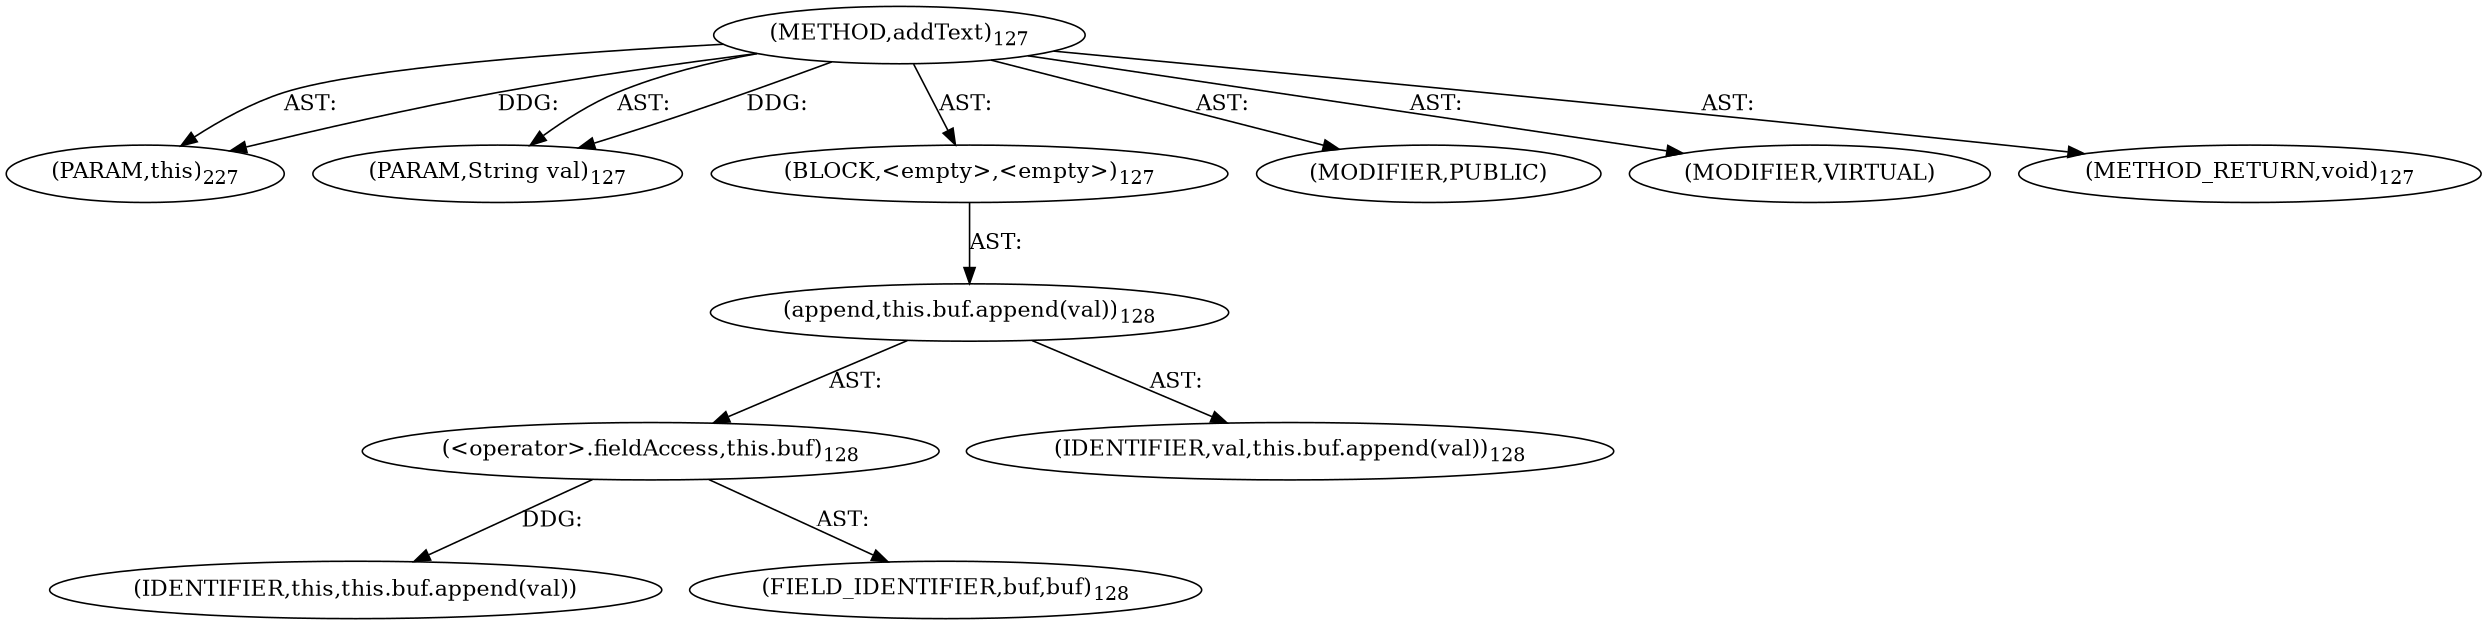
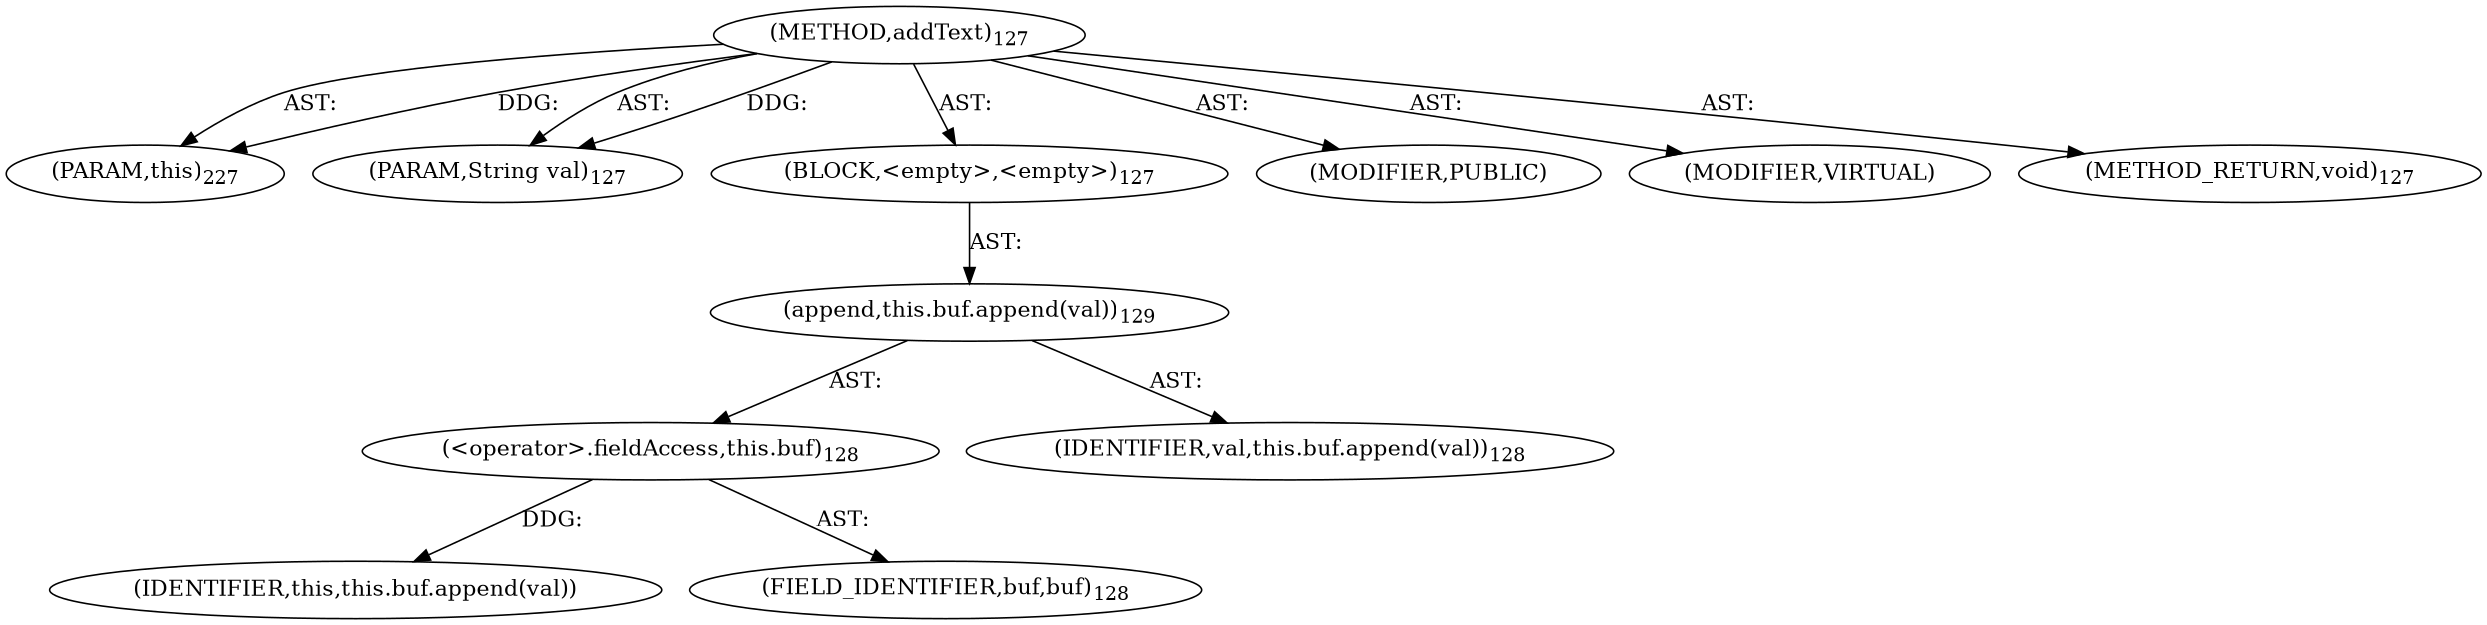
node "(append,this.buf.append(val))": text "128" -> "129"
